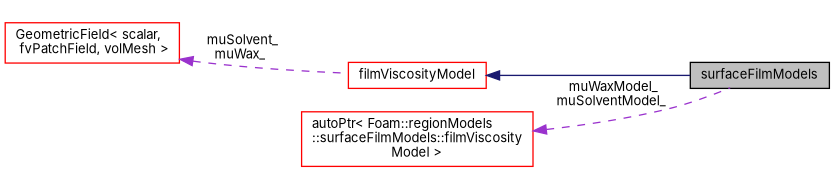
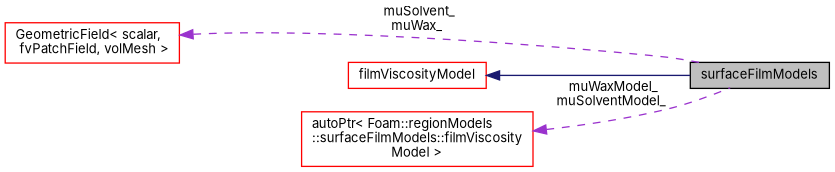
edge "filmViscosityModel" -> "GeometricField< scalar, fvPatchField, volMesh >": now "surfaceFilmModels" -> "GeometricField< scalar, fvPatchField, volMesh >"
